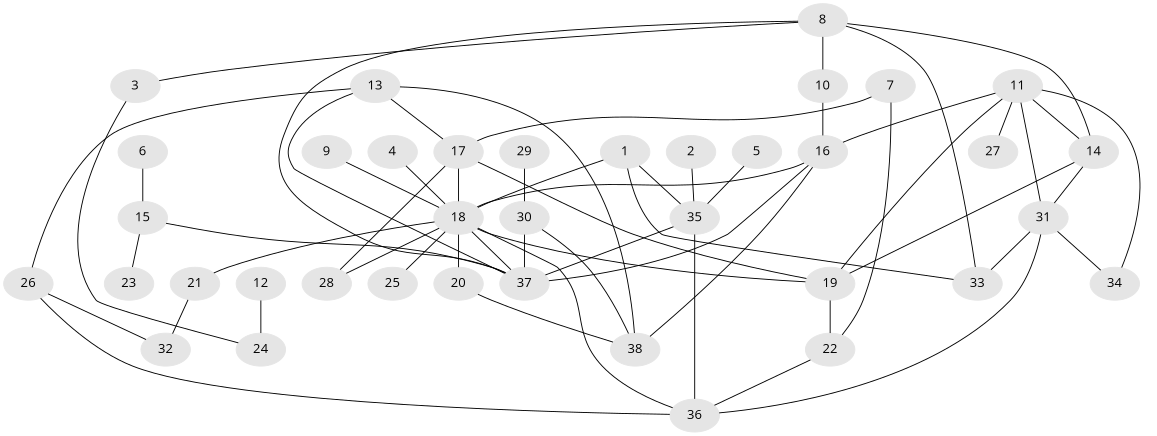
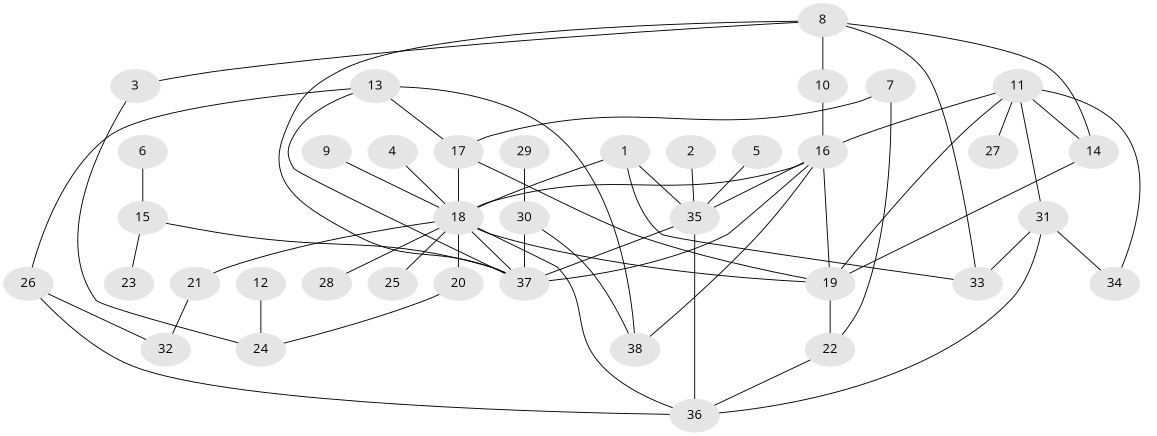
edge "16" -- "35": added
edge "14" -- "31": removed
edge "17" -- "28": removed
edge "16" -- "19": added
edge "20" -- "38": now "20" -- "24"
